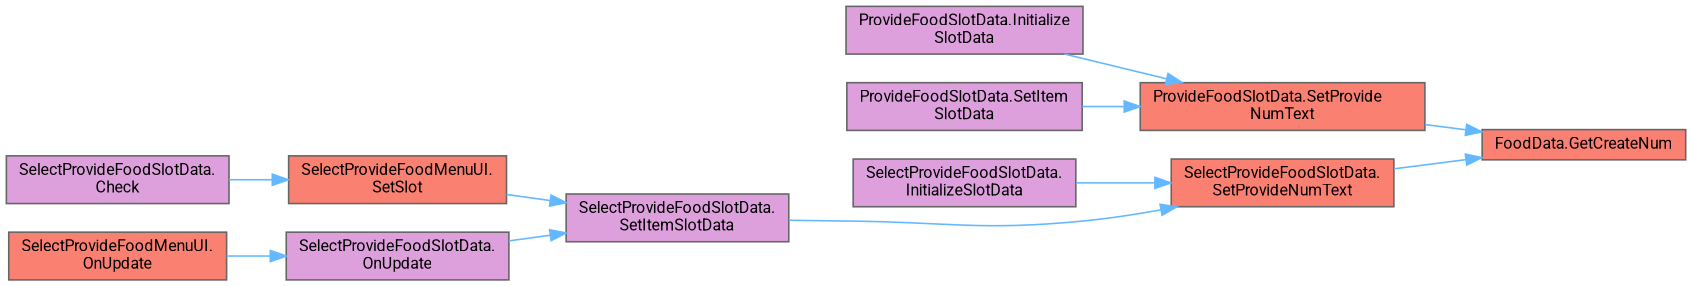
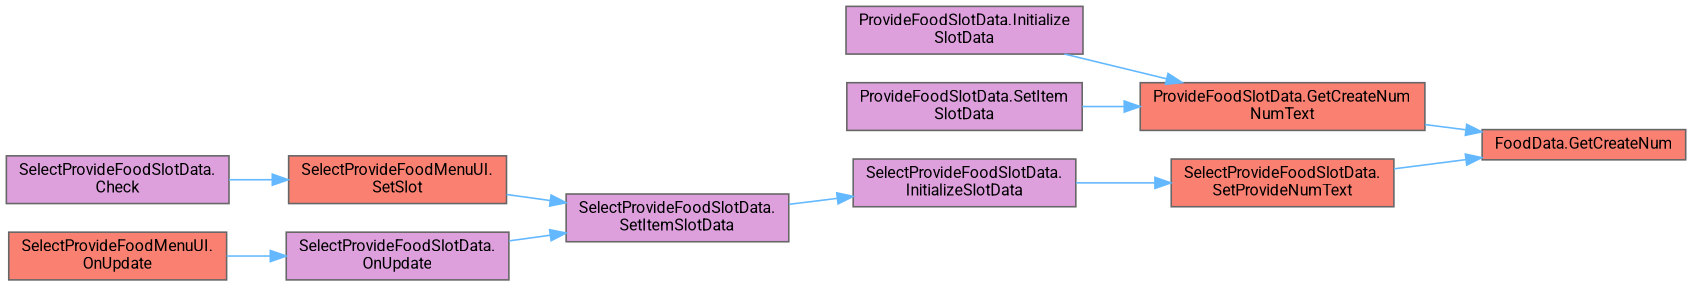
node "ProvideFoodSlotData.SetProvide NumText": label "ProvideFoodSlotData.SetProvide NumText" -> "ProvideFoodSlotData.GetCreateNum NumText"
edge "SelectProvideFoodSlotData. SetItemSlotData" -> "SelectProvideFoodSlotData. SetProvideNumText": now "SelectProvideFoodSlotData. SetItemSlotData" -> "SelectProvideFoodSlotData. InitializeSlotData"
